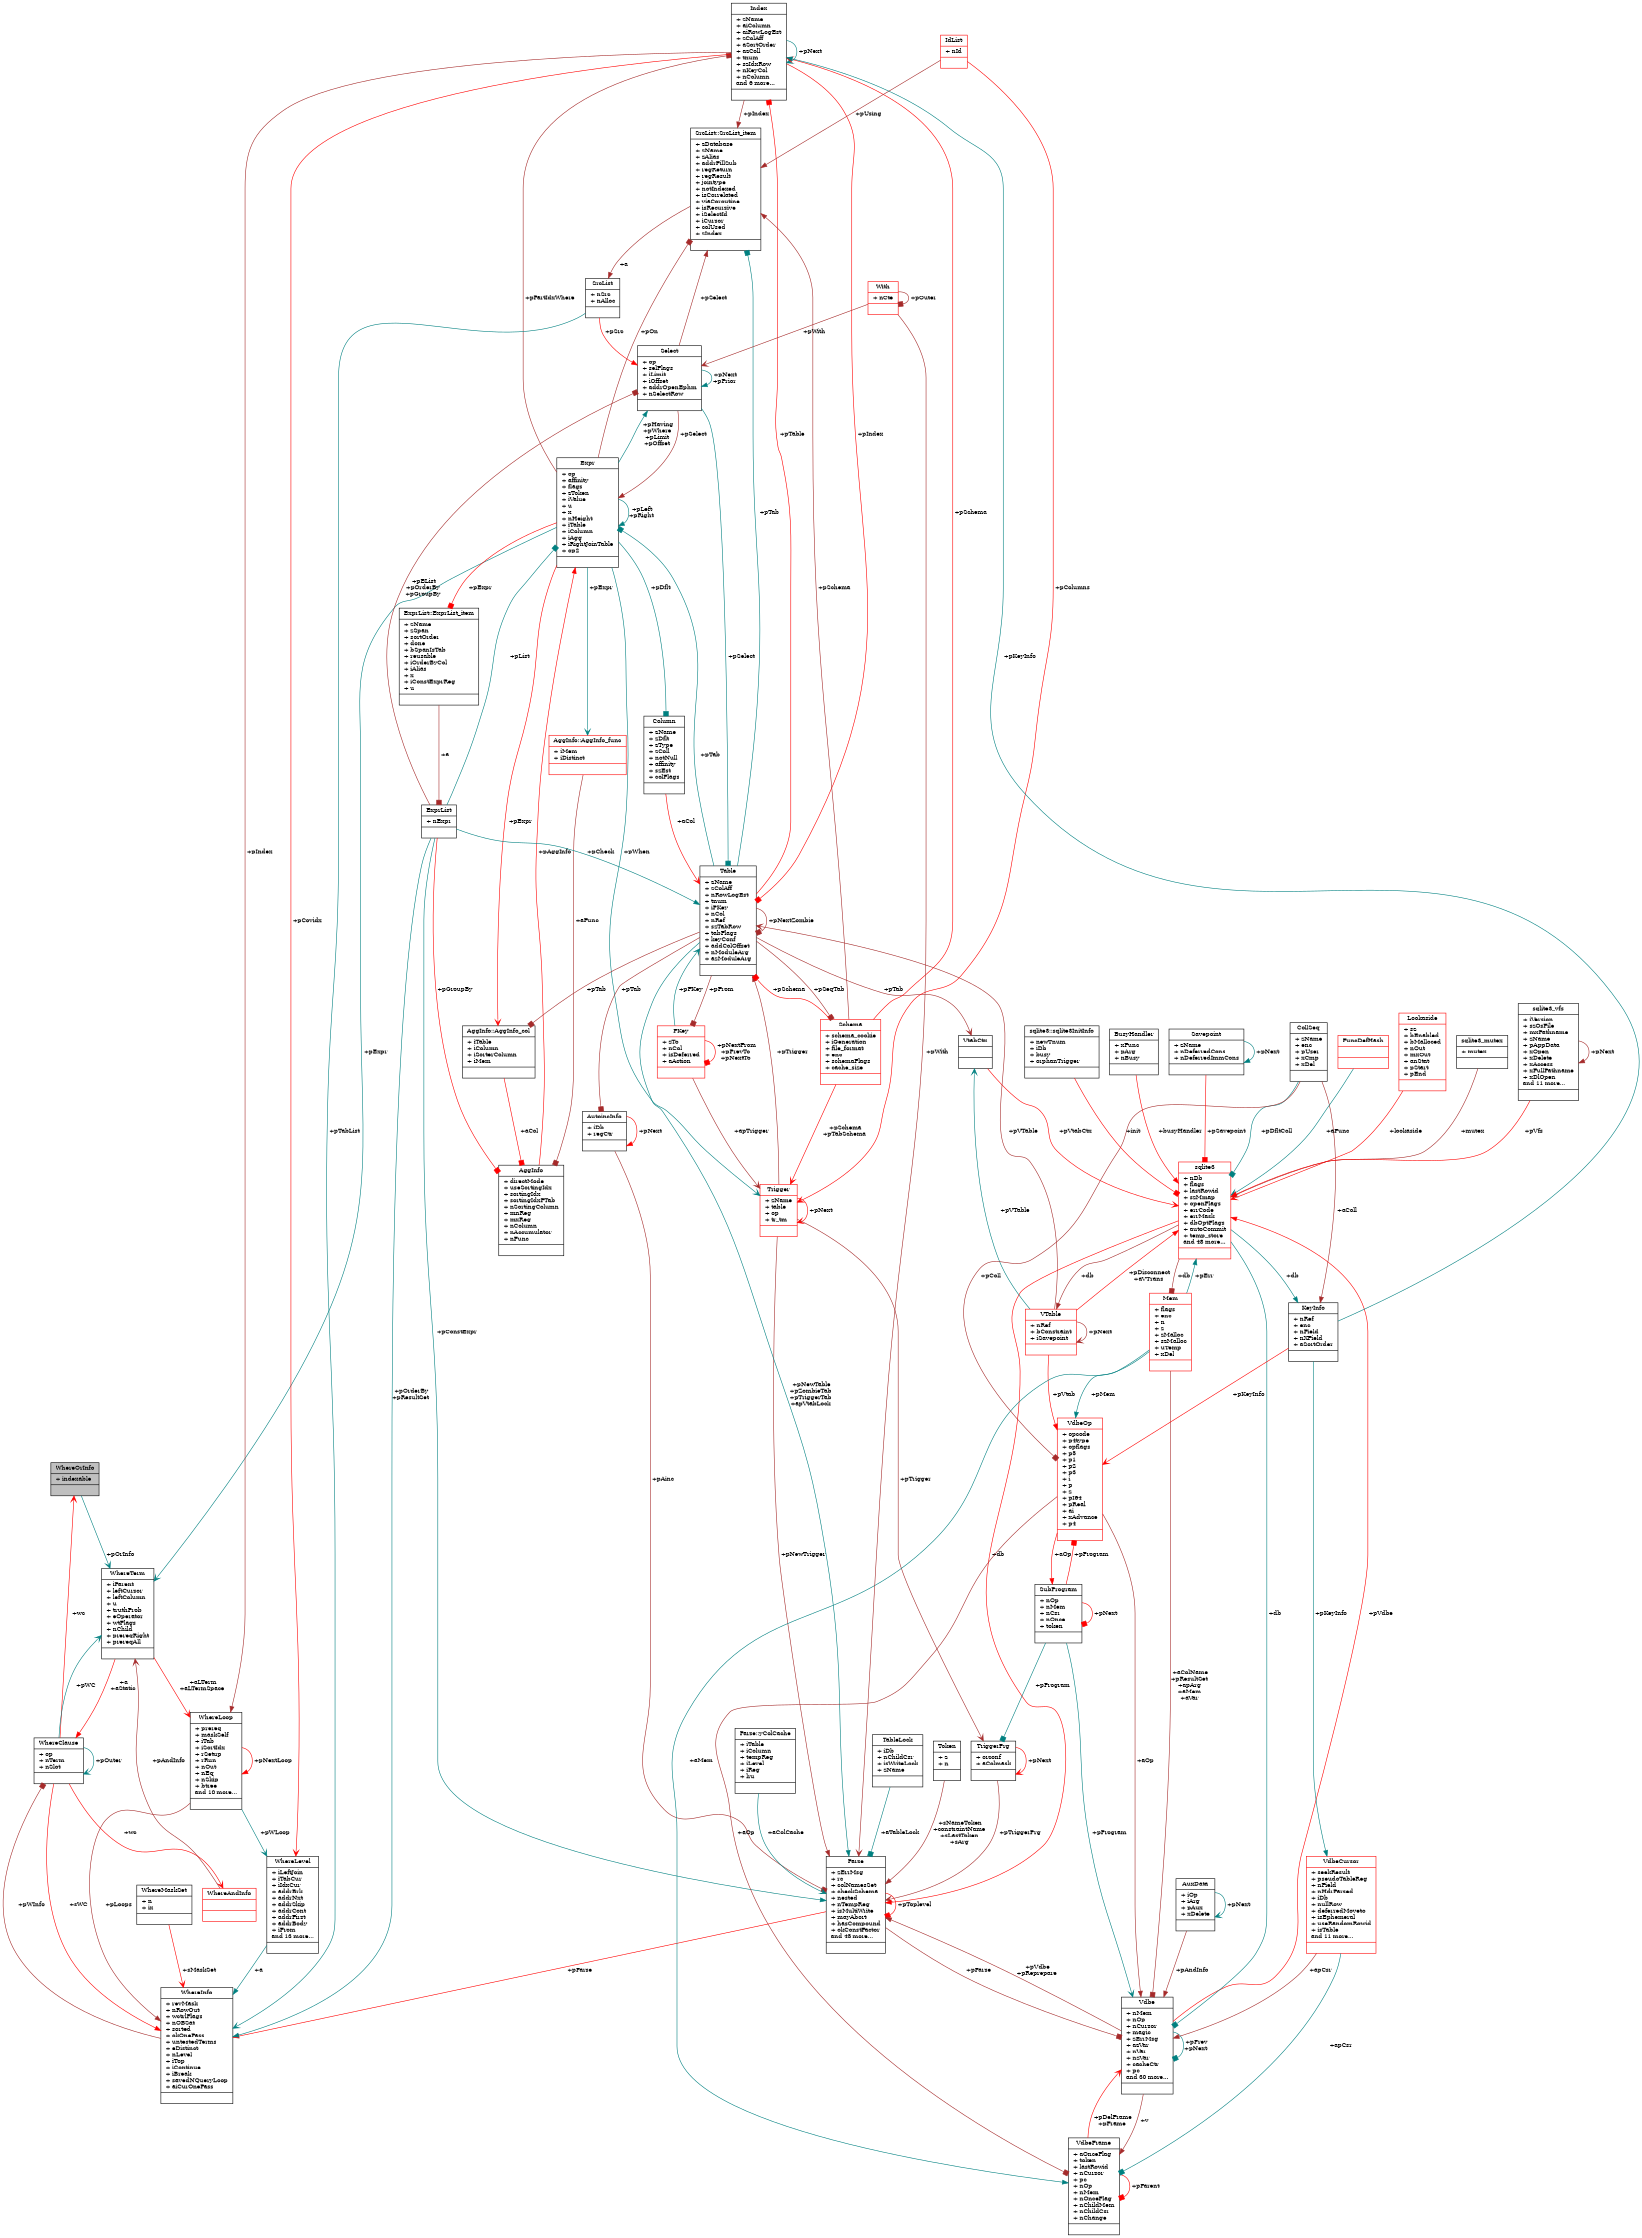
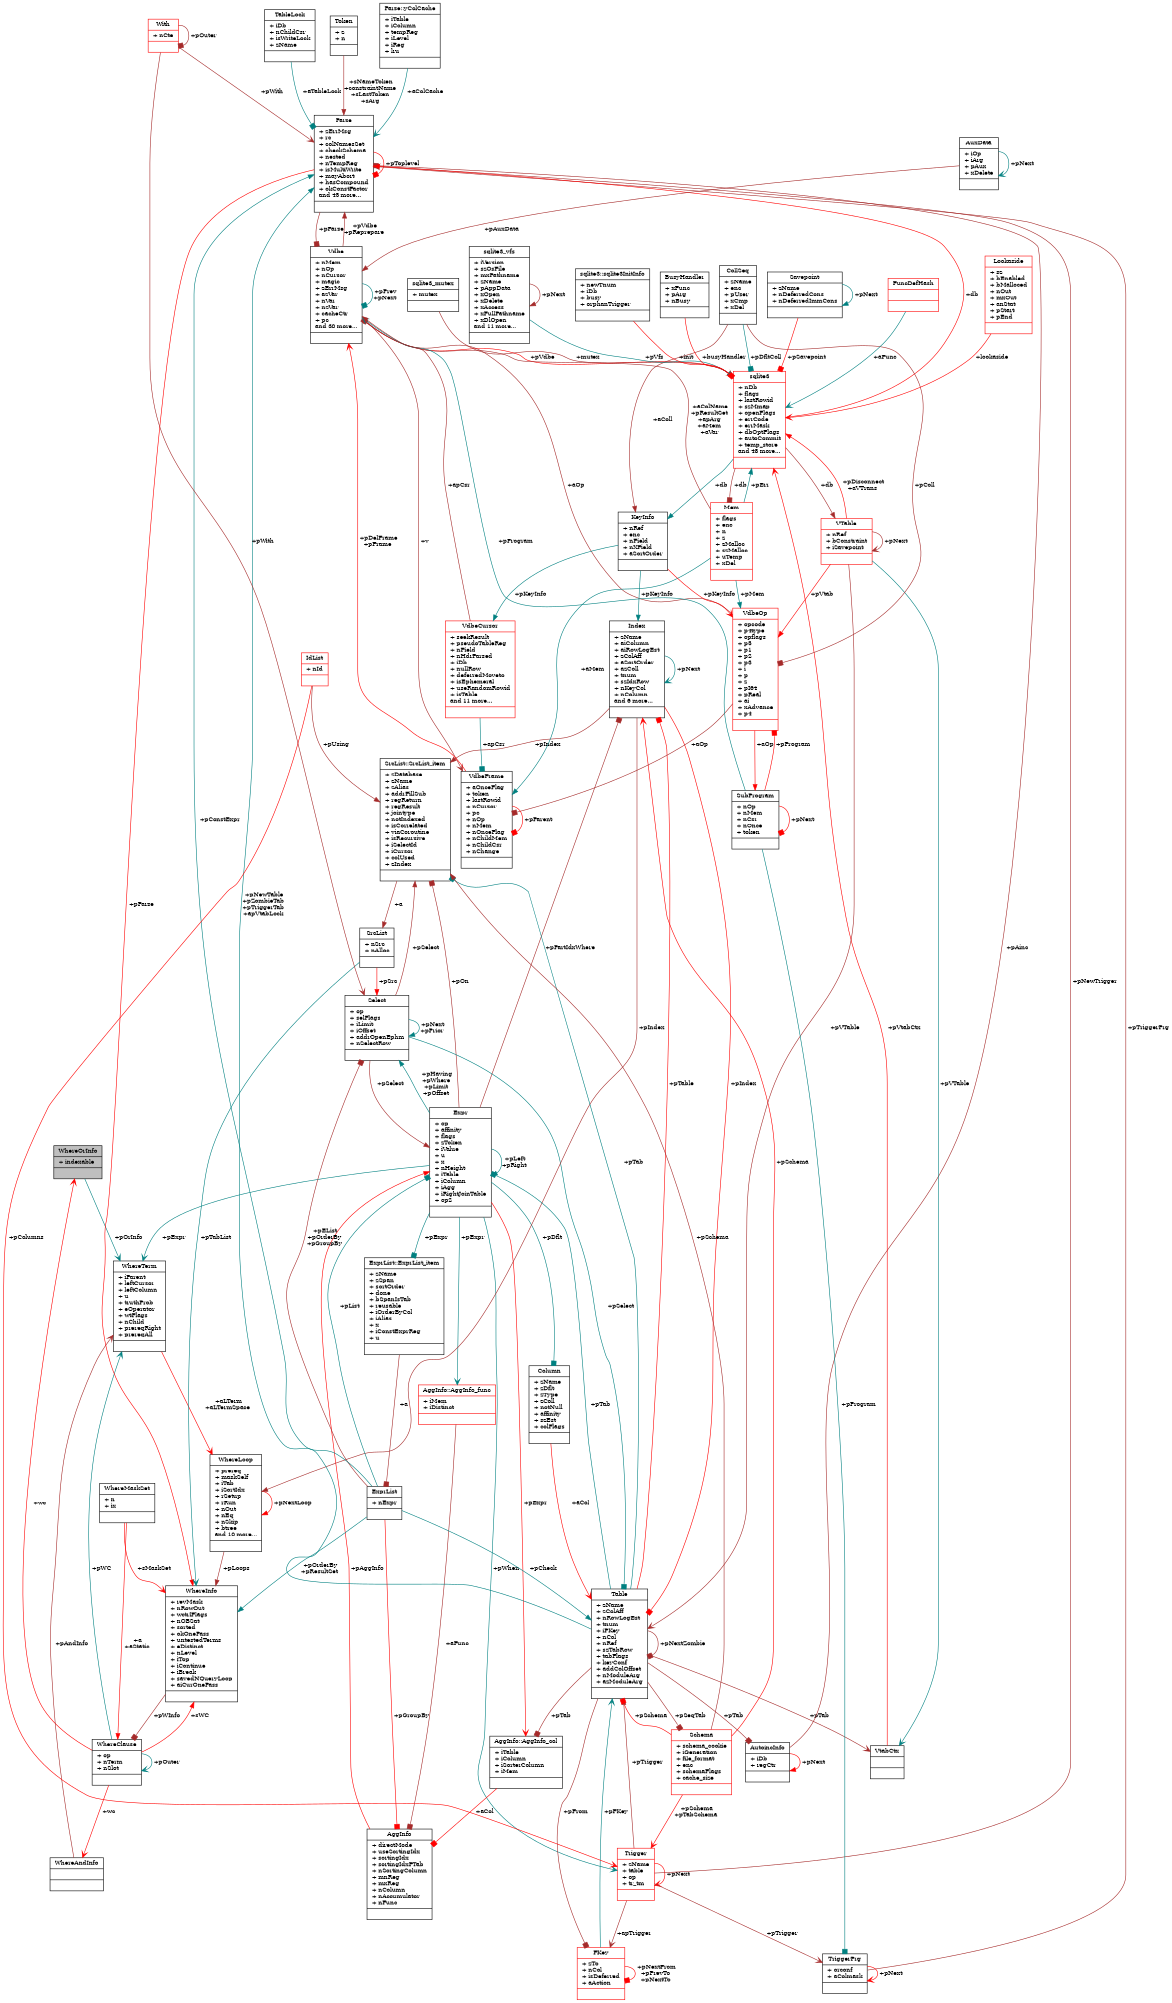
edge "Expr" -> "ExprList::ExprList_item": color red -> teal
edge "FKey" -> "Trigger": reversed
edge "sqlite3_vfs" -> "sqlite3": color red -> teal
edge "sqlite3" -> "Vdbe": removed, label "+db"
edge "WhereTerm" -> "WhereClause": now "WhereMaskSet" -> "WhereClause"
node "WhereAndInfo": color red -> black
node "WhereLevel": removed
edge "AuxData" -> "Vdbe": label " +pAndInfo" -> " +pAuxData"
edge "Vdbe" -> "VdbeFrame": arrowhead normal -> vee
